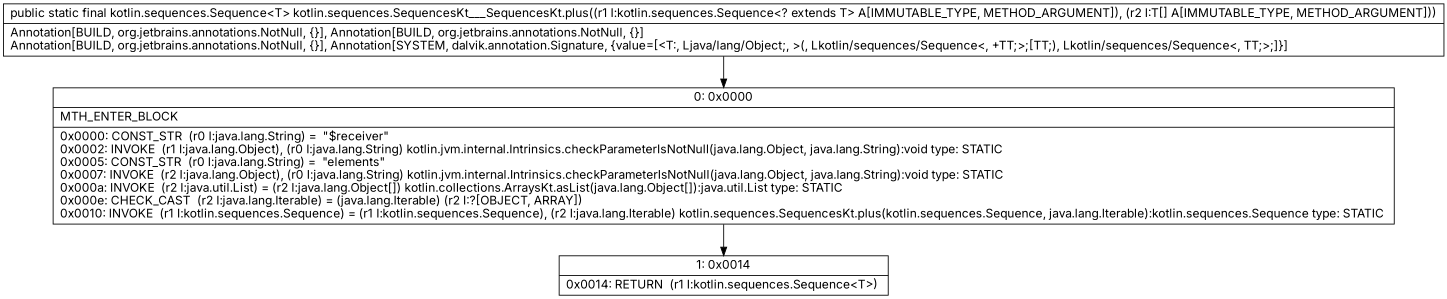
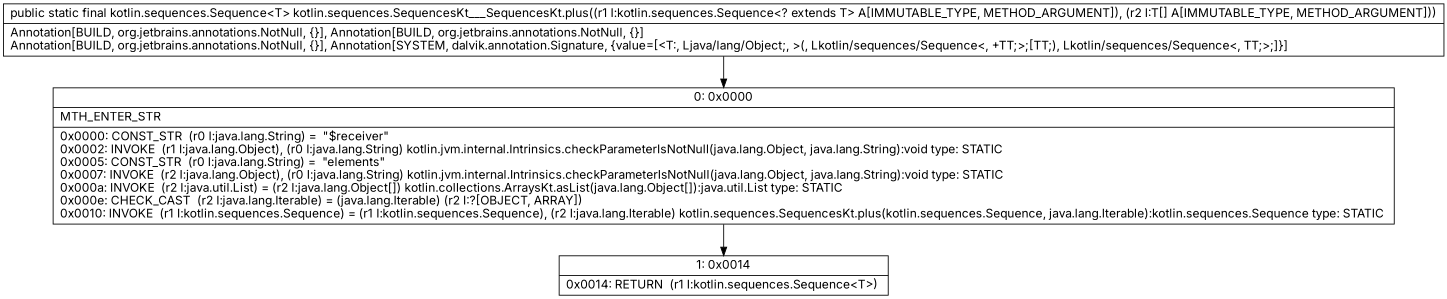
node "0: 0x0000": text "MTH_ENTER_BLOCK" -> "MTH_ENTER_STR"
